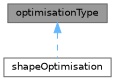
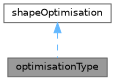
edge "shapeOptimisation" -> "optimisationType": reversed
